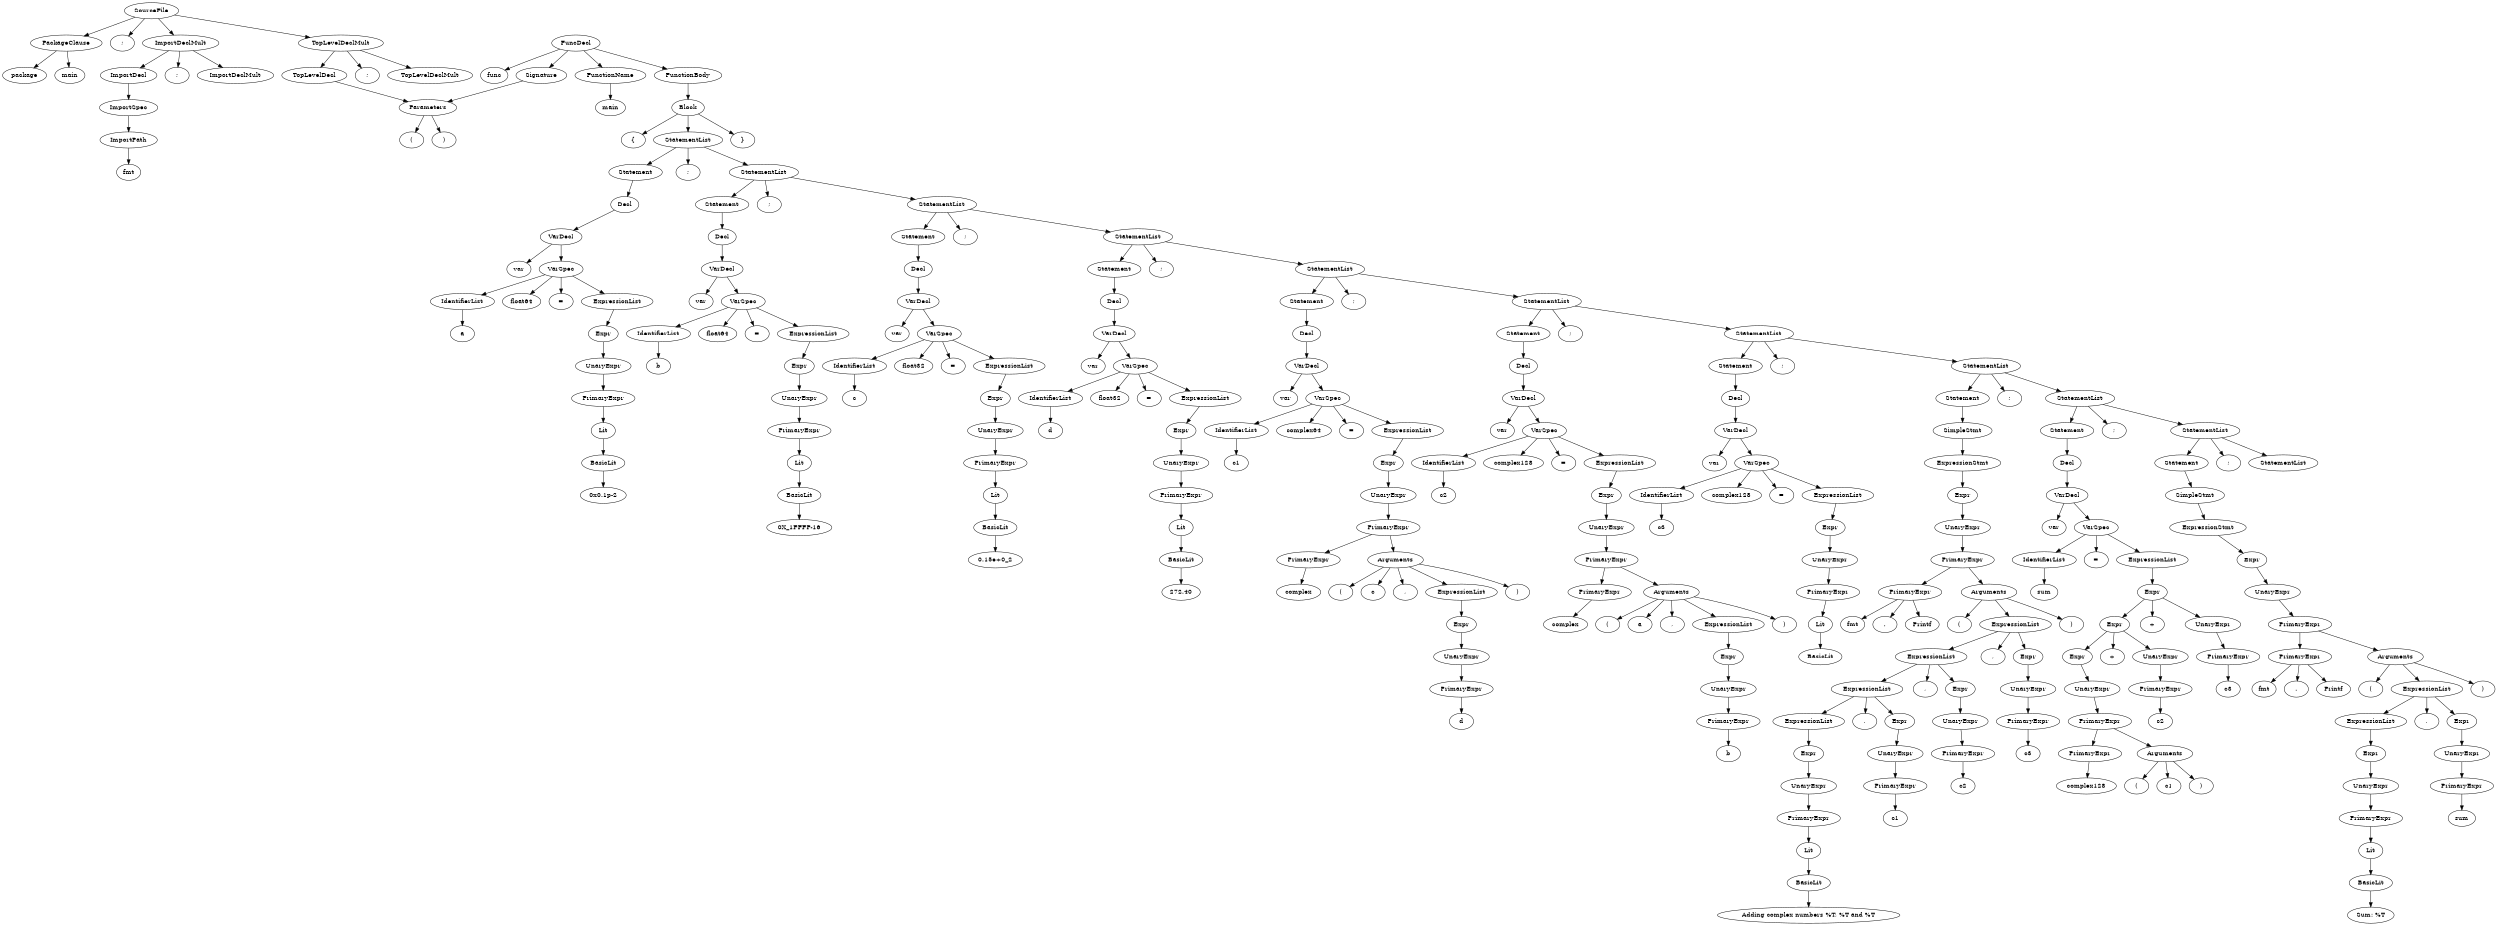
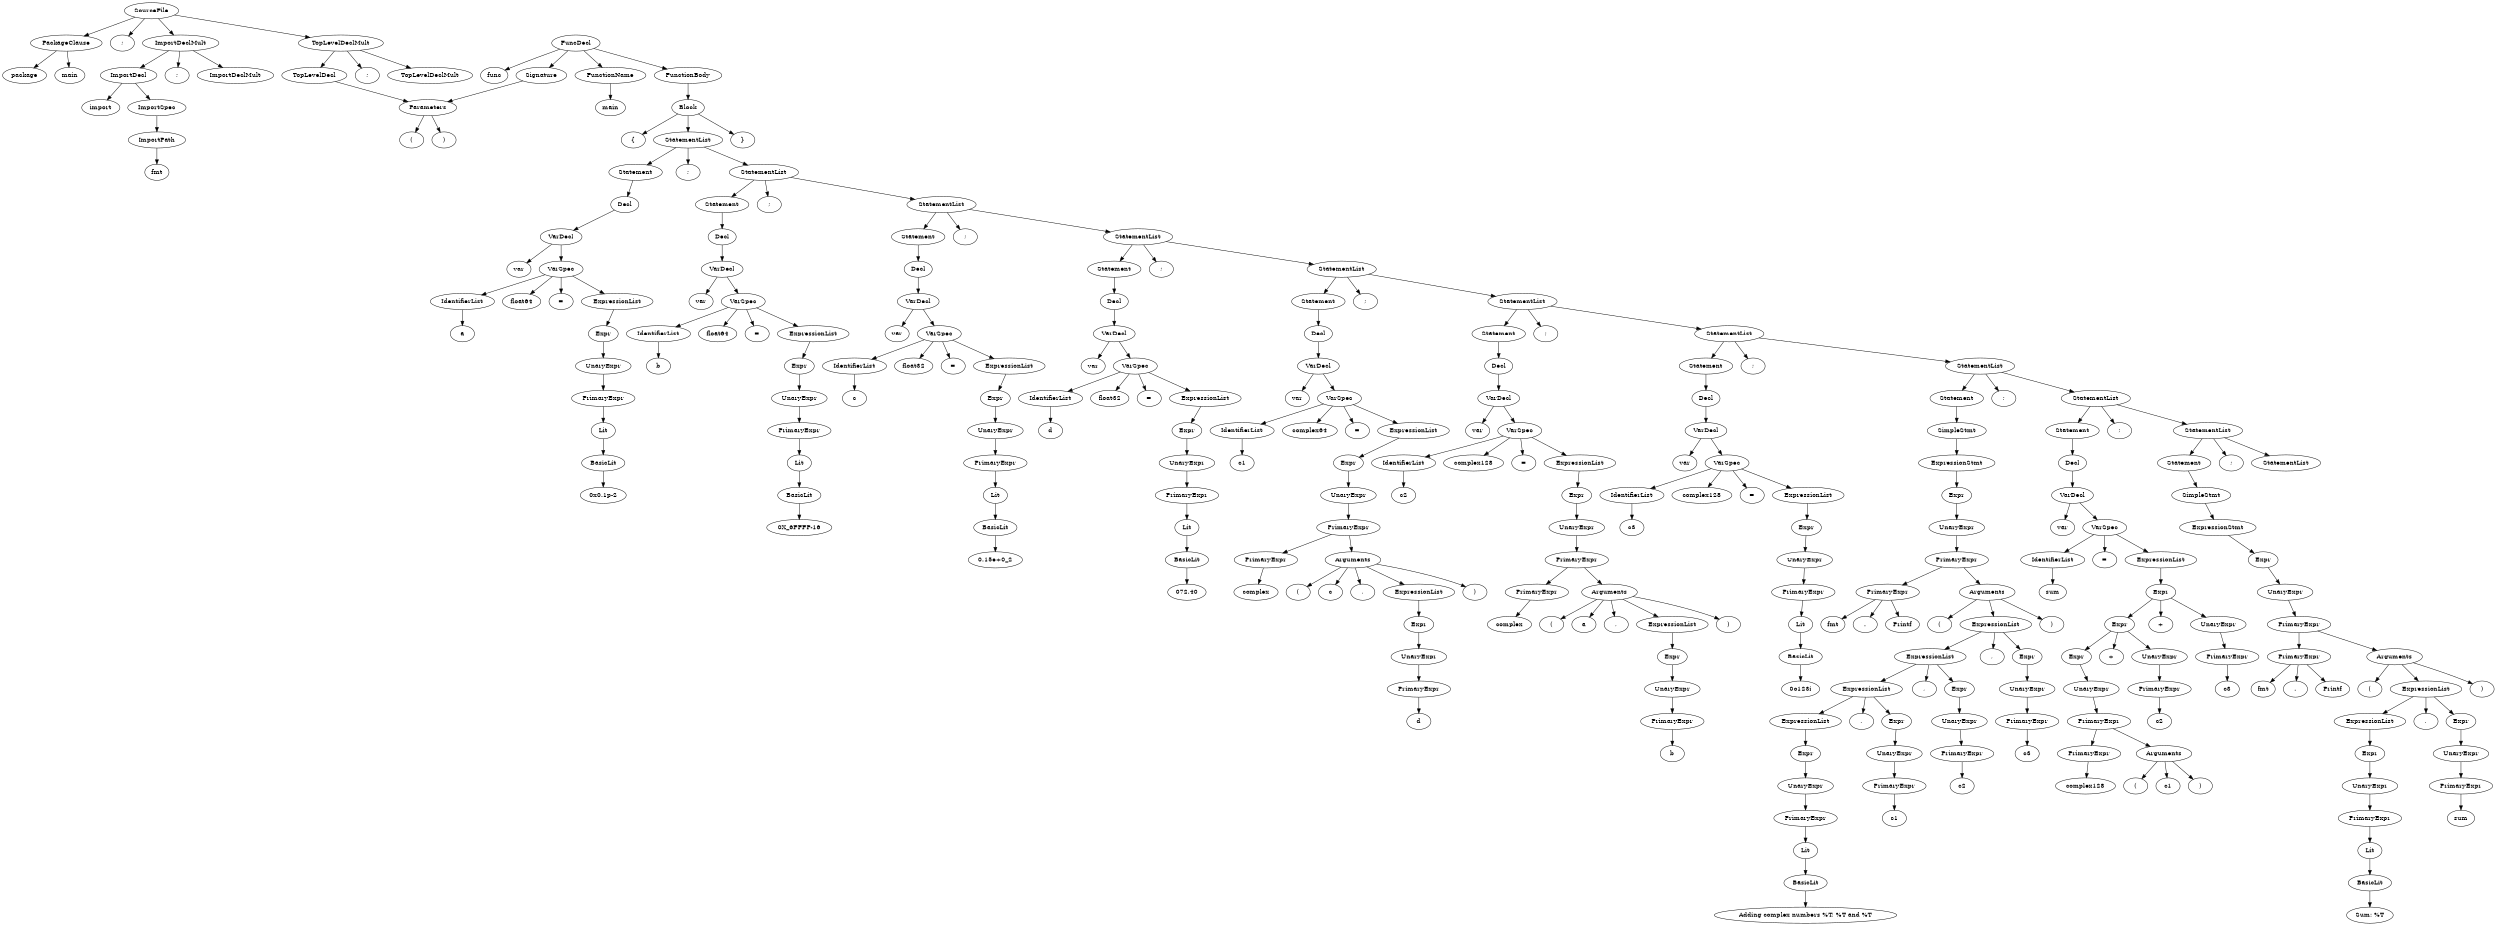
node "import": added
node "0X_1FFFP-16": label "0X_1FFFP-16" -> "0X_6FFFP-16"
node "272.40": label "272.40" -> "072.40"
node "0o123i": added
